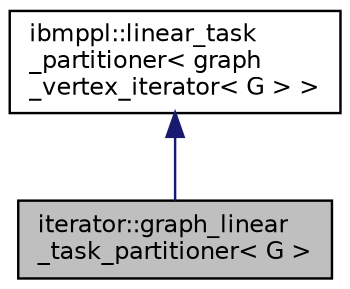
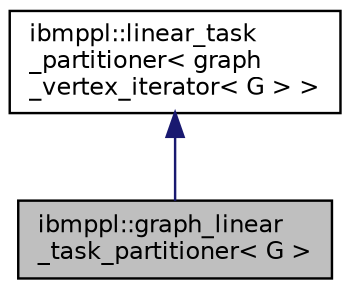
node "iterator::graph_linear _task_partitioner< G >": label "iterator::graph_linear _task_partitioner< G >" -> "ibmppl::graph_linear _task_partitioner< G >"
